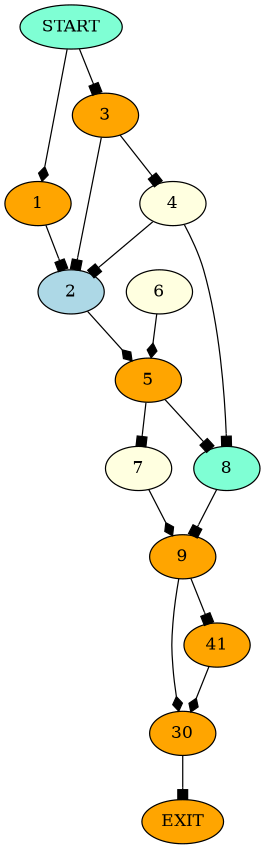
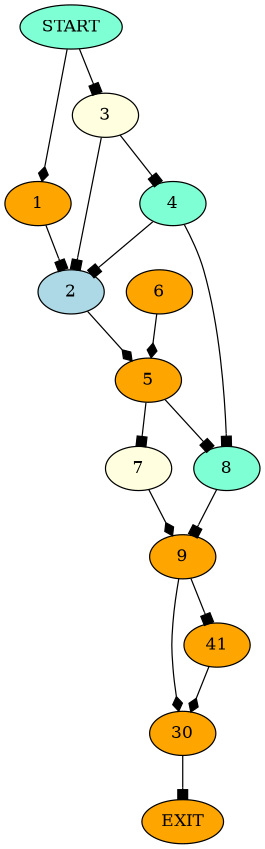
node "3": fillcolor orange -> lightyellow
node "4": fillcolor lightyellow -> aquamarine
node "6": fillcolor lightyellow -> orange
